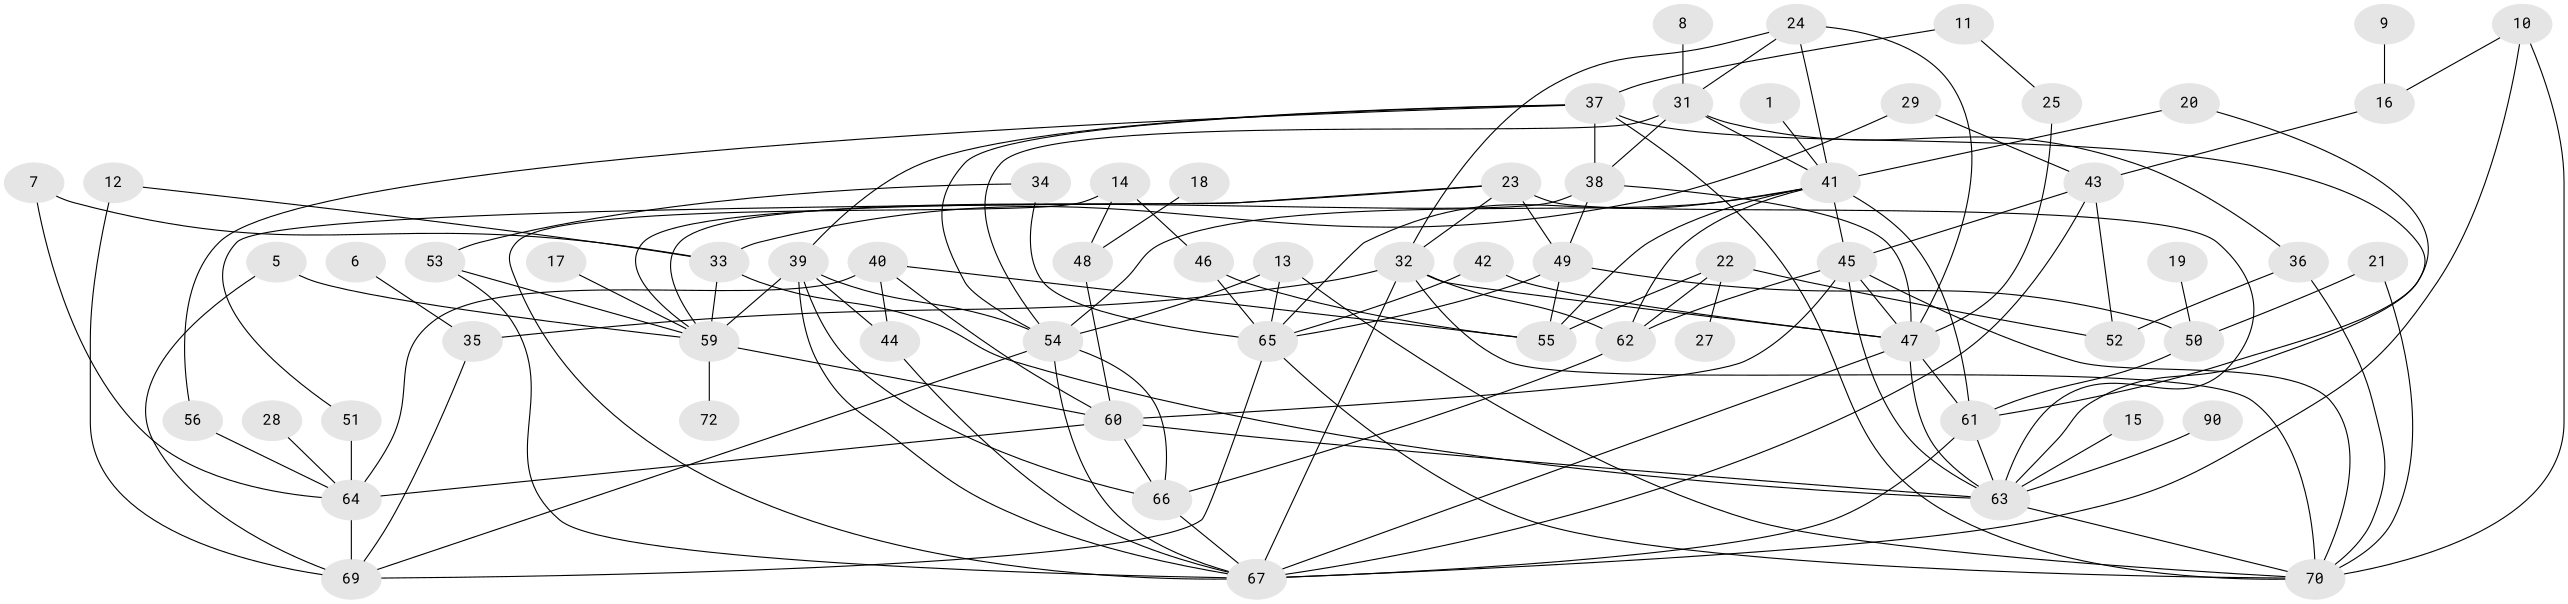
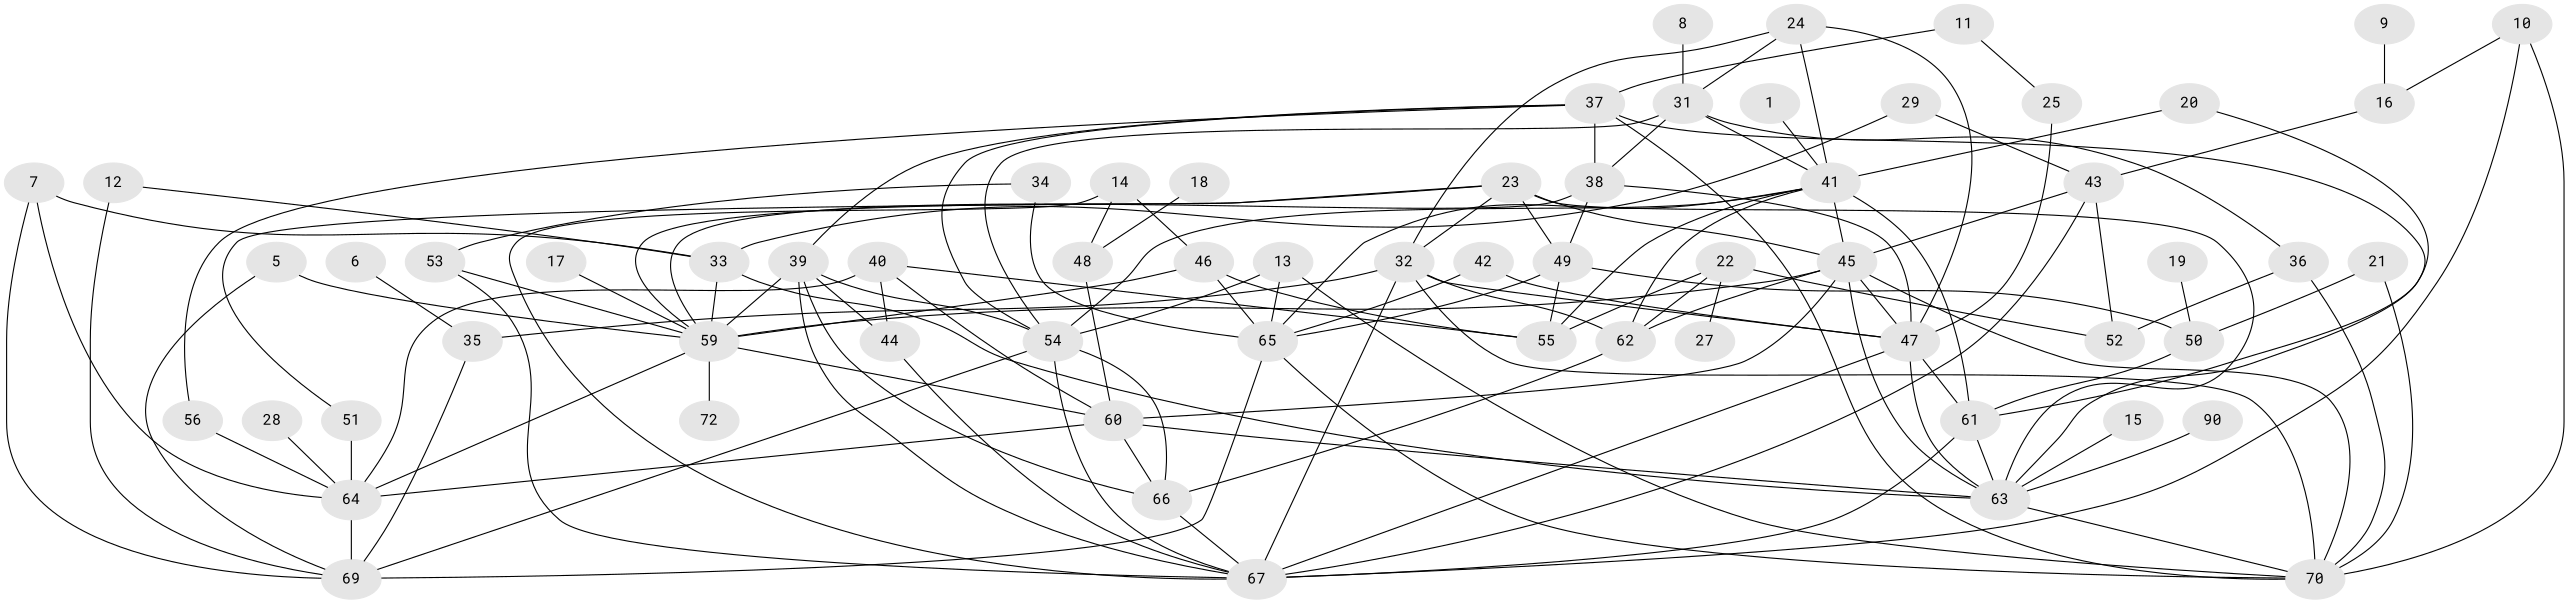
edge "23" -- "45": added
edge "46" -- "59": added
edge "45" -- "59": added
edge "59" -- "64": added
edge "7" -- "69": added
